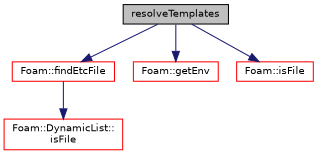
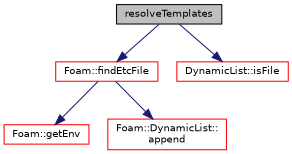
edge "resolveTemplates" -> "Foam::getEnv": now "Foam::findEtcFile" -> "Foam::getEnv"
node "Foam::isFile": label "Foam::isFile" -> "DynamicList::isFile"
node "Foam::DynamicList:: isFile": label "Foam::DynamicList:: isFile" -> "Foam::DynamicList:: append"
